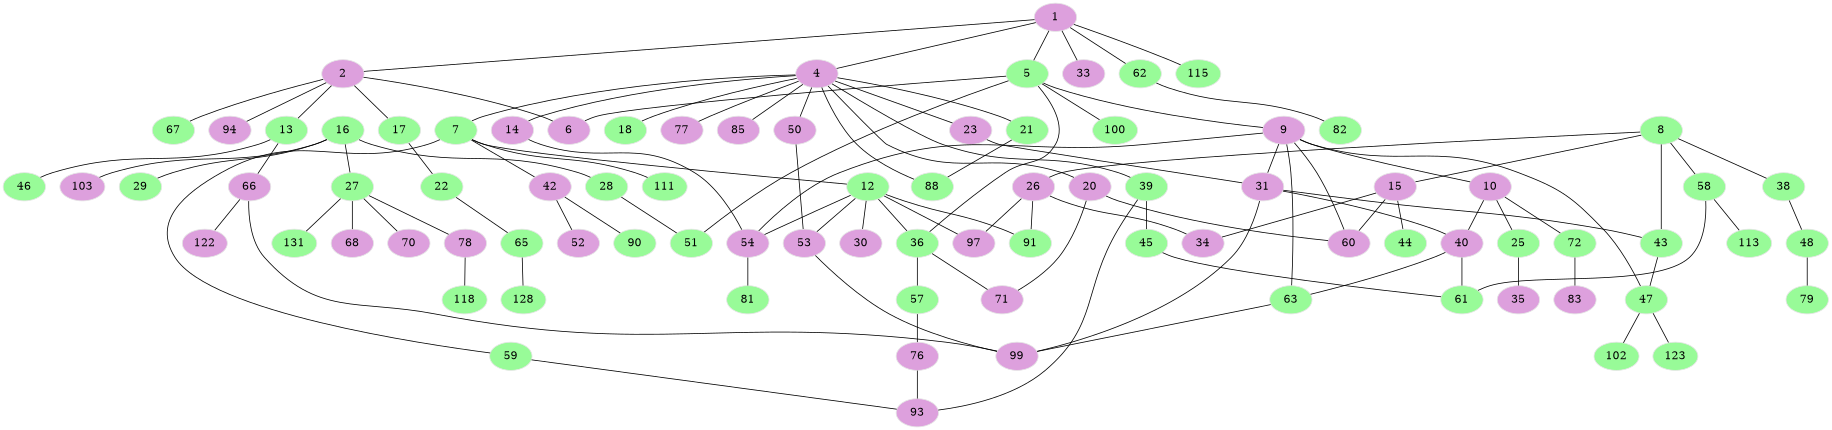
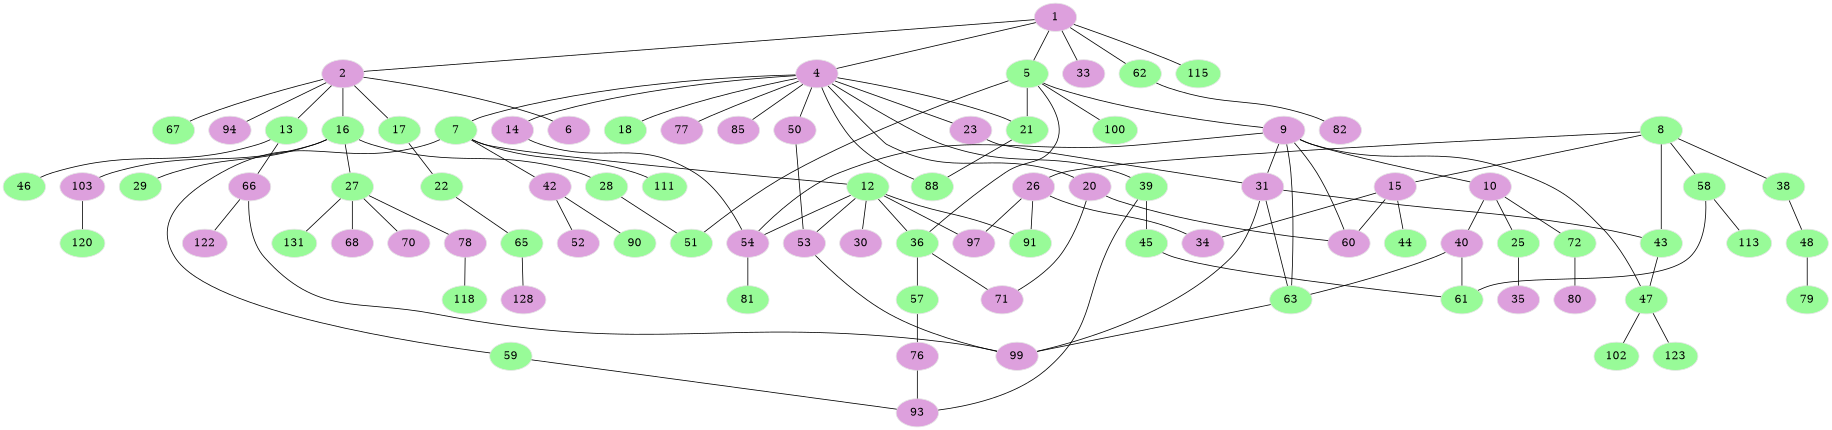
edge "5" -- "6": now "5" -- "21"
edge "2" -- "16": added
node "82": fillcolor palegreen -> plum
edge "31" -- "40": now "31" -- "63"
node "120": added
node "128": fillcolor palegreen -> plum
node "83": label "83" -> "80"
